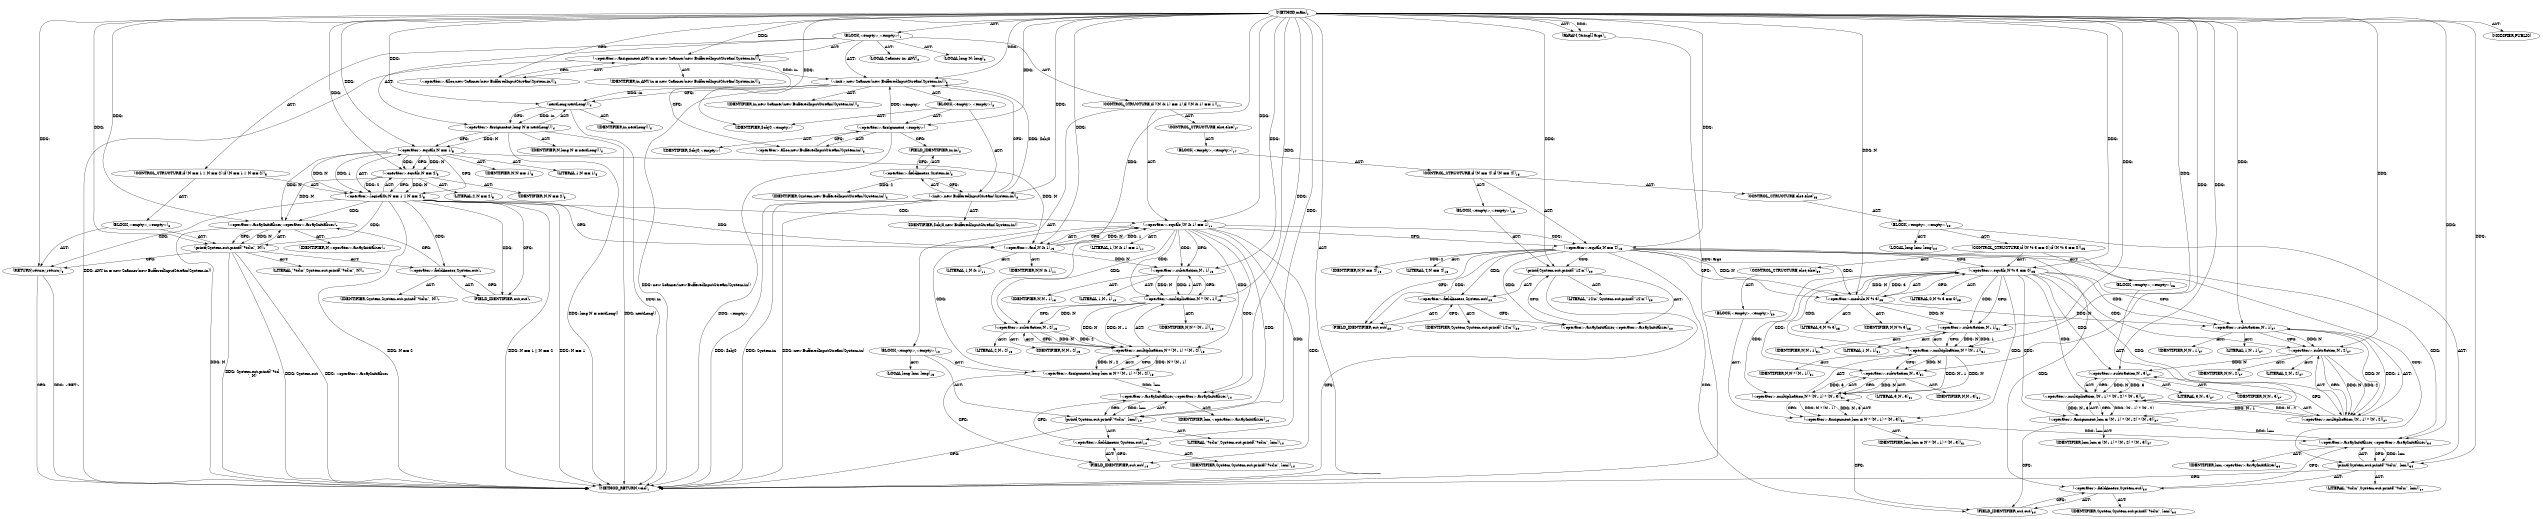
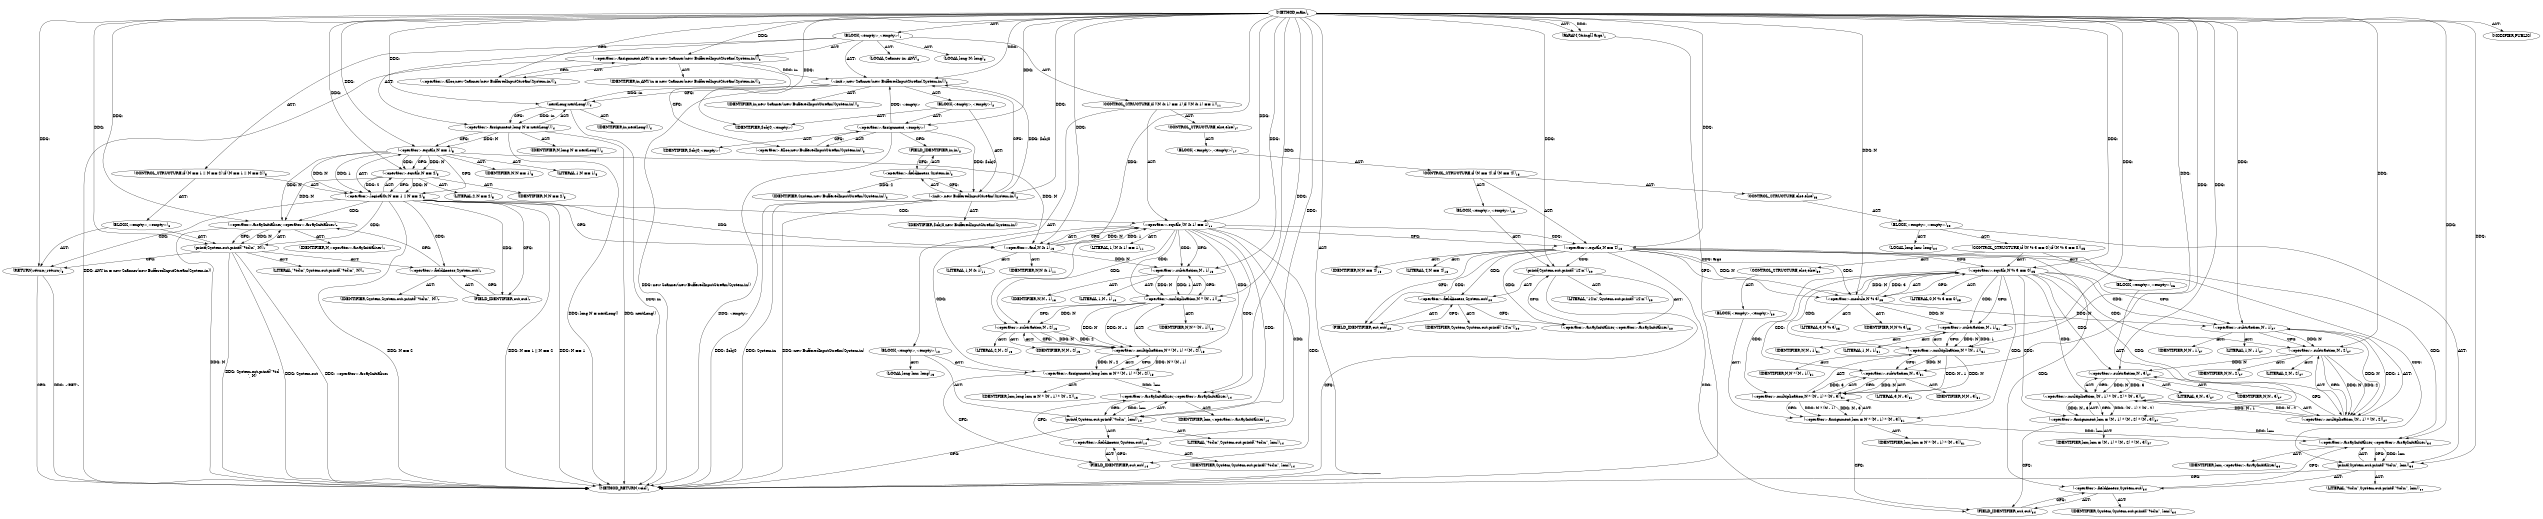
edge "(<operator>.assignment,<empty>)" -> "(<init>,new BufferedInputStream(System.in))": added, label "DDG: $obj0"
edge "(<operator>.equals,N == 4)" -> "(IDENTIFIER,N,N == 4)": label "DDG: 2" -> "AST: "
node "(IDENTIFIER,lcm,long lcm = N * (N - 1) * (N - 2))": added
